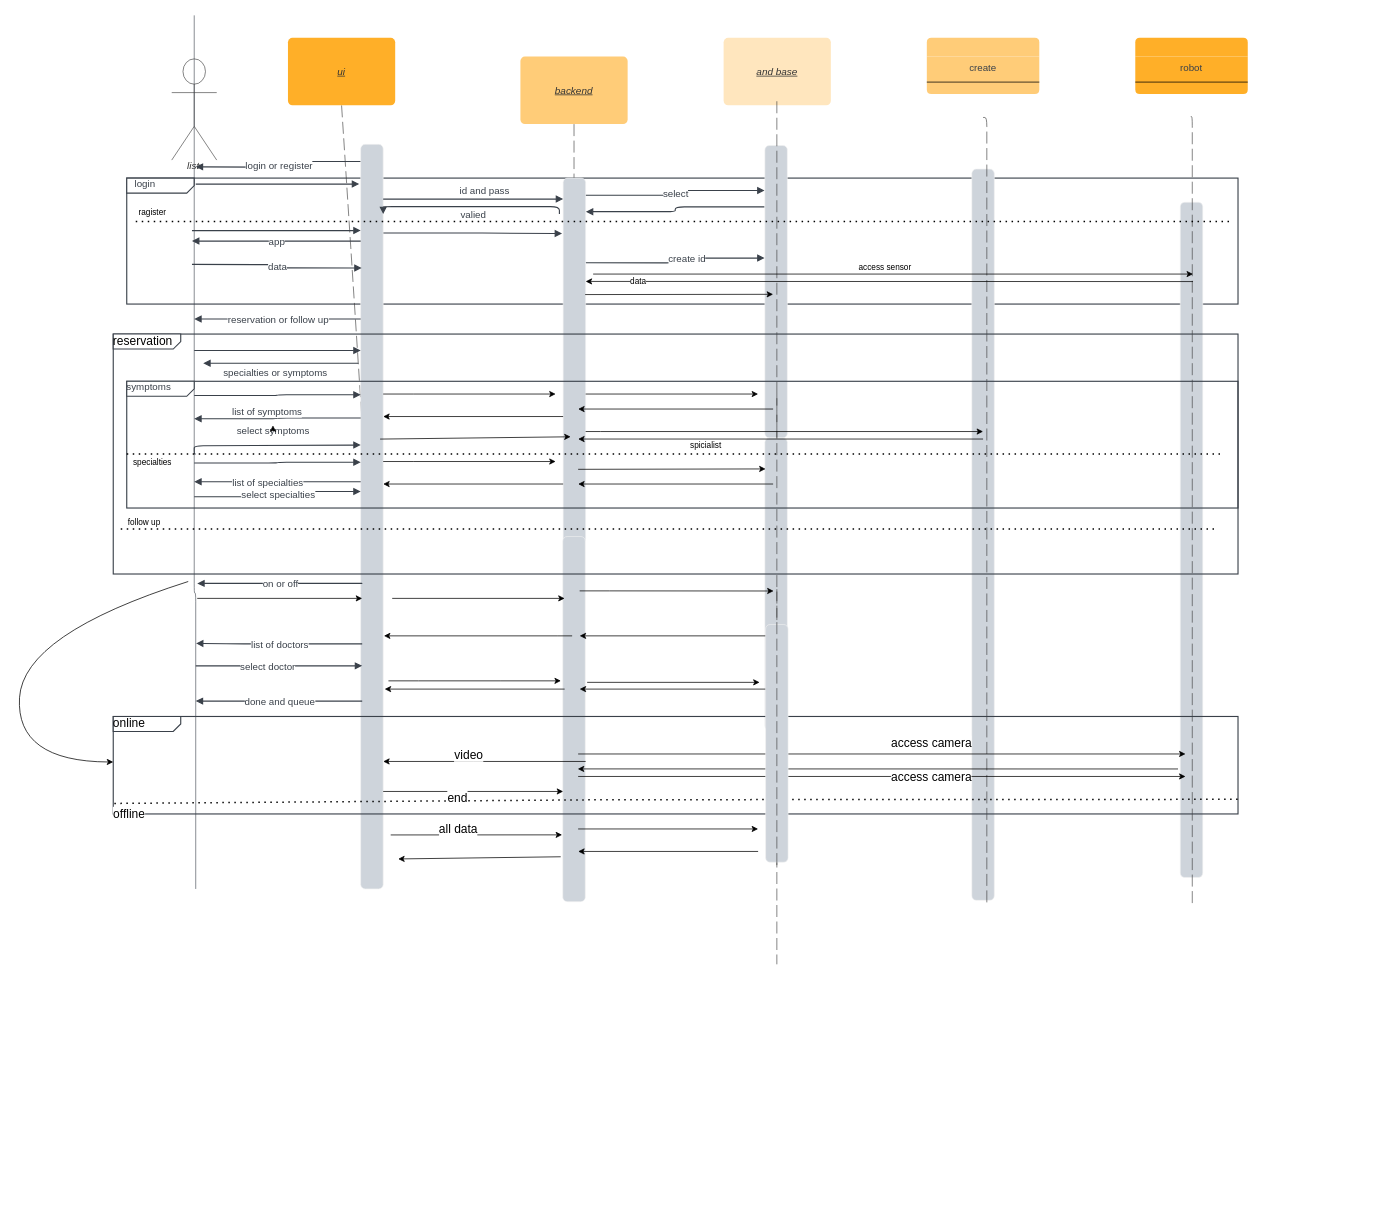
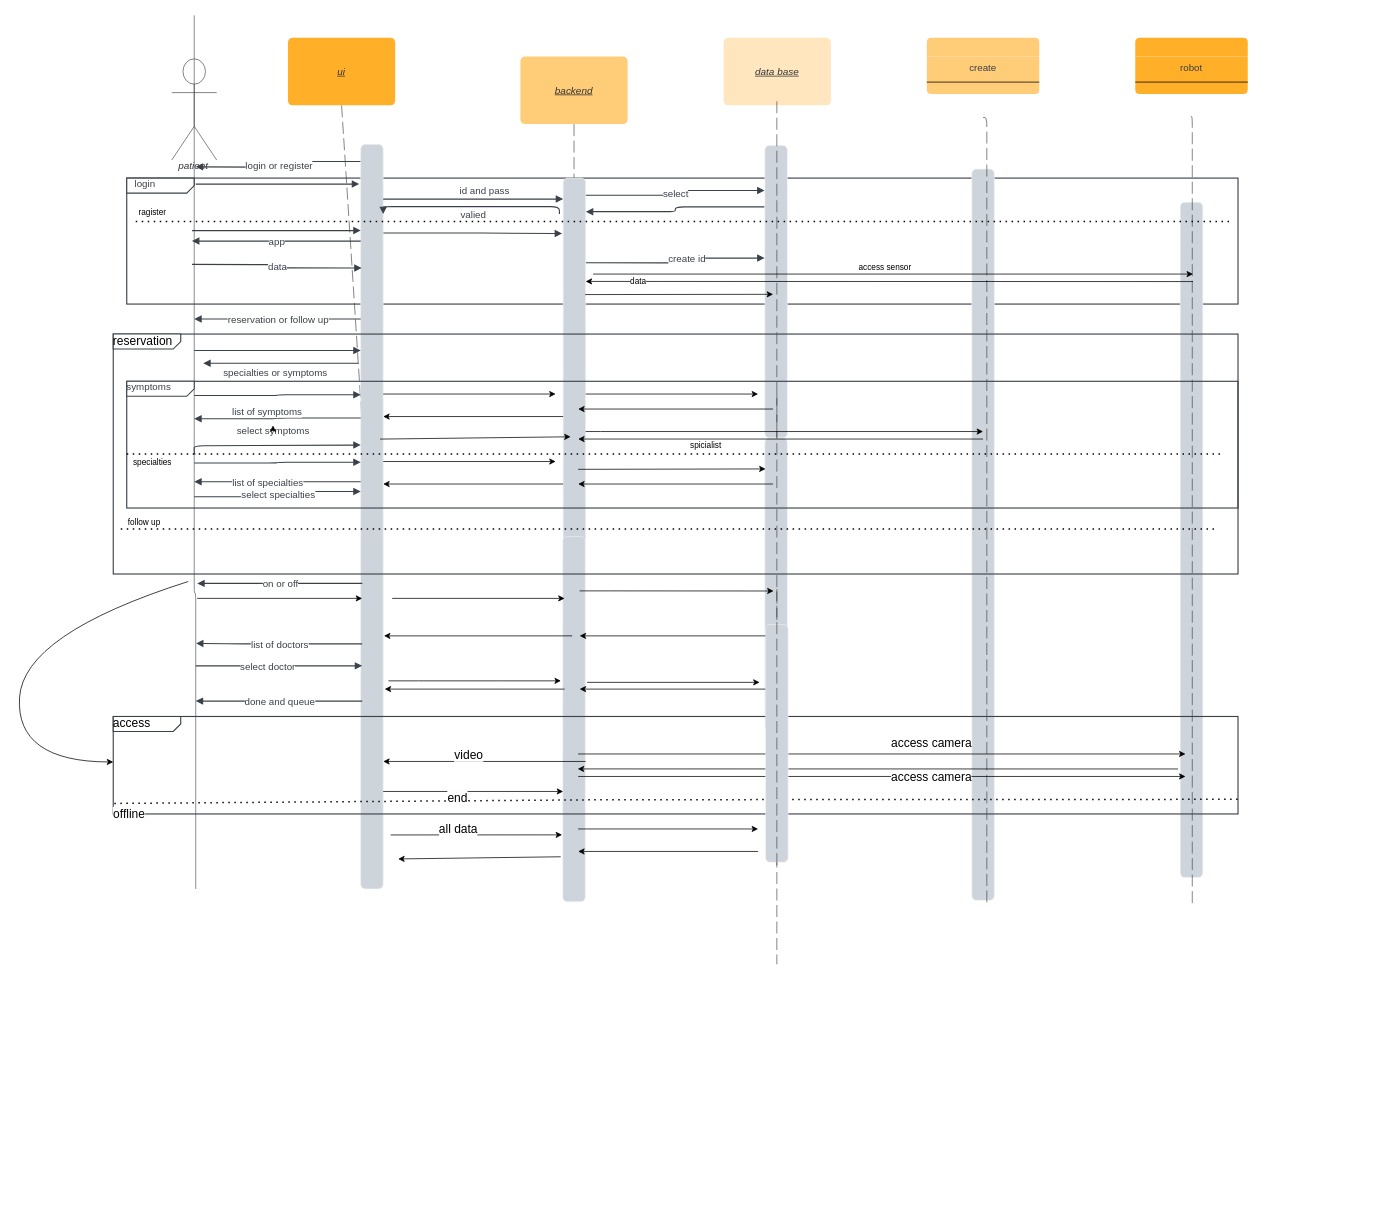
node "and base": label "and base" -> "data base"
node "list": label "list" -> "pationt"
node "online": label "online" -> "access"
